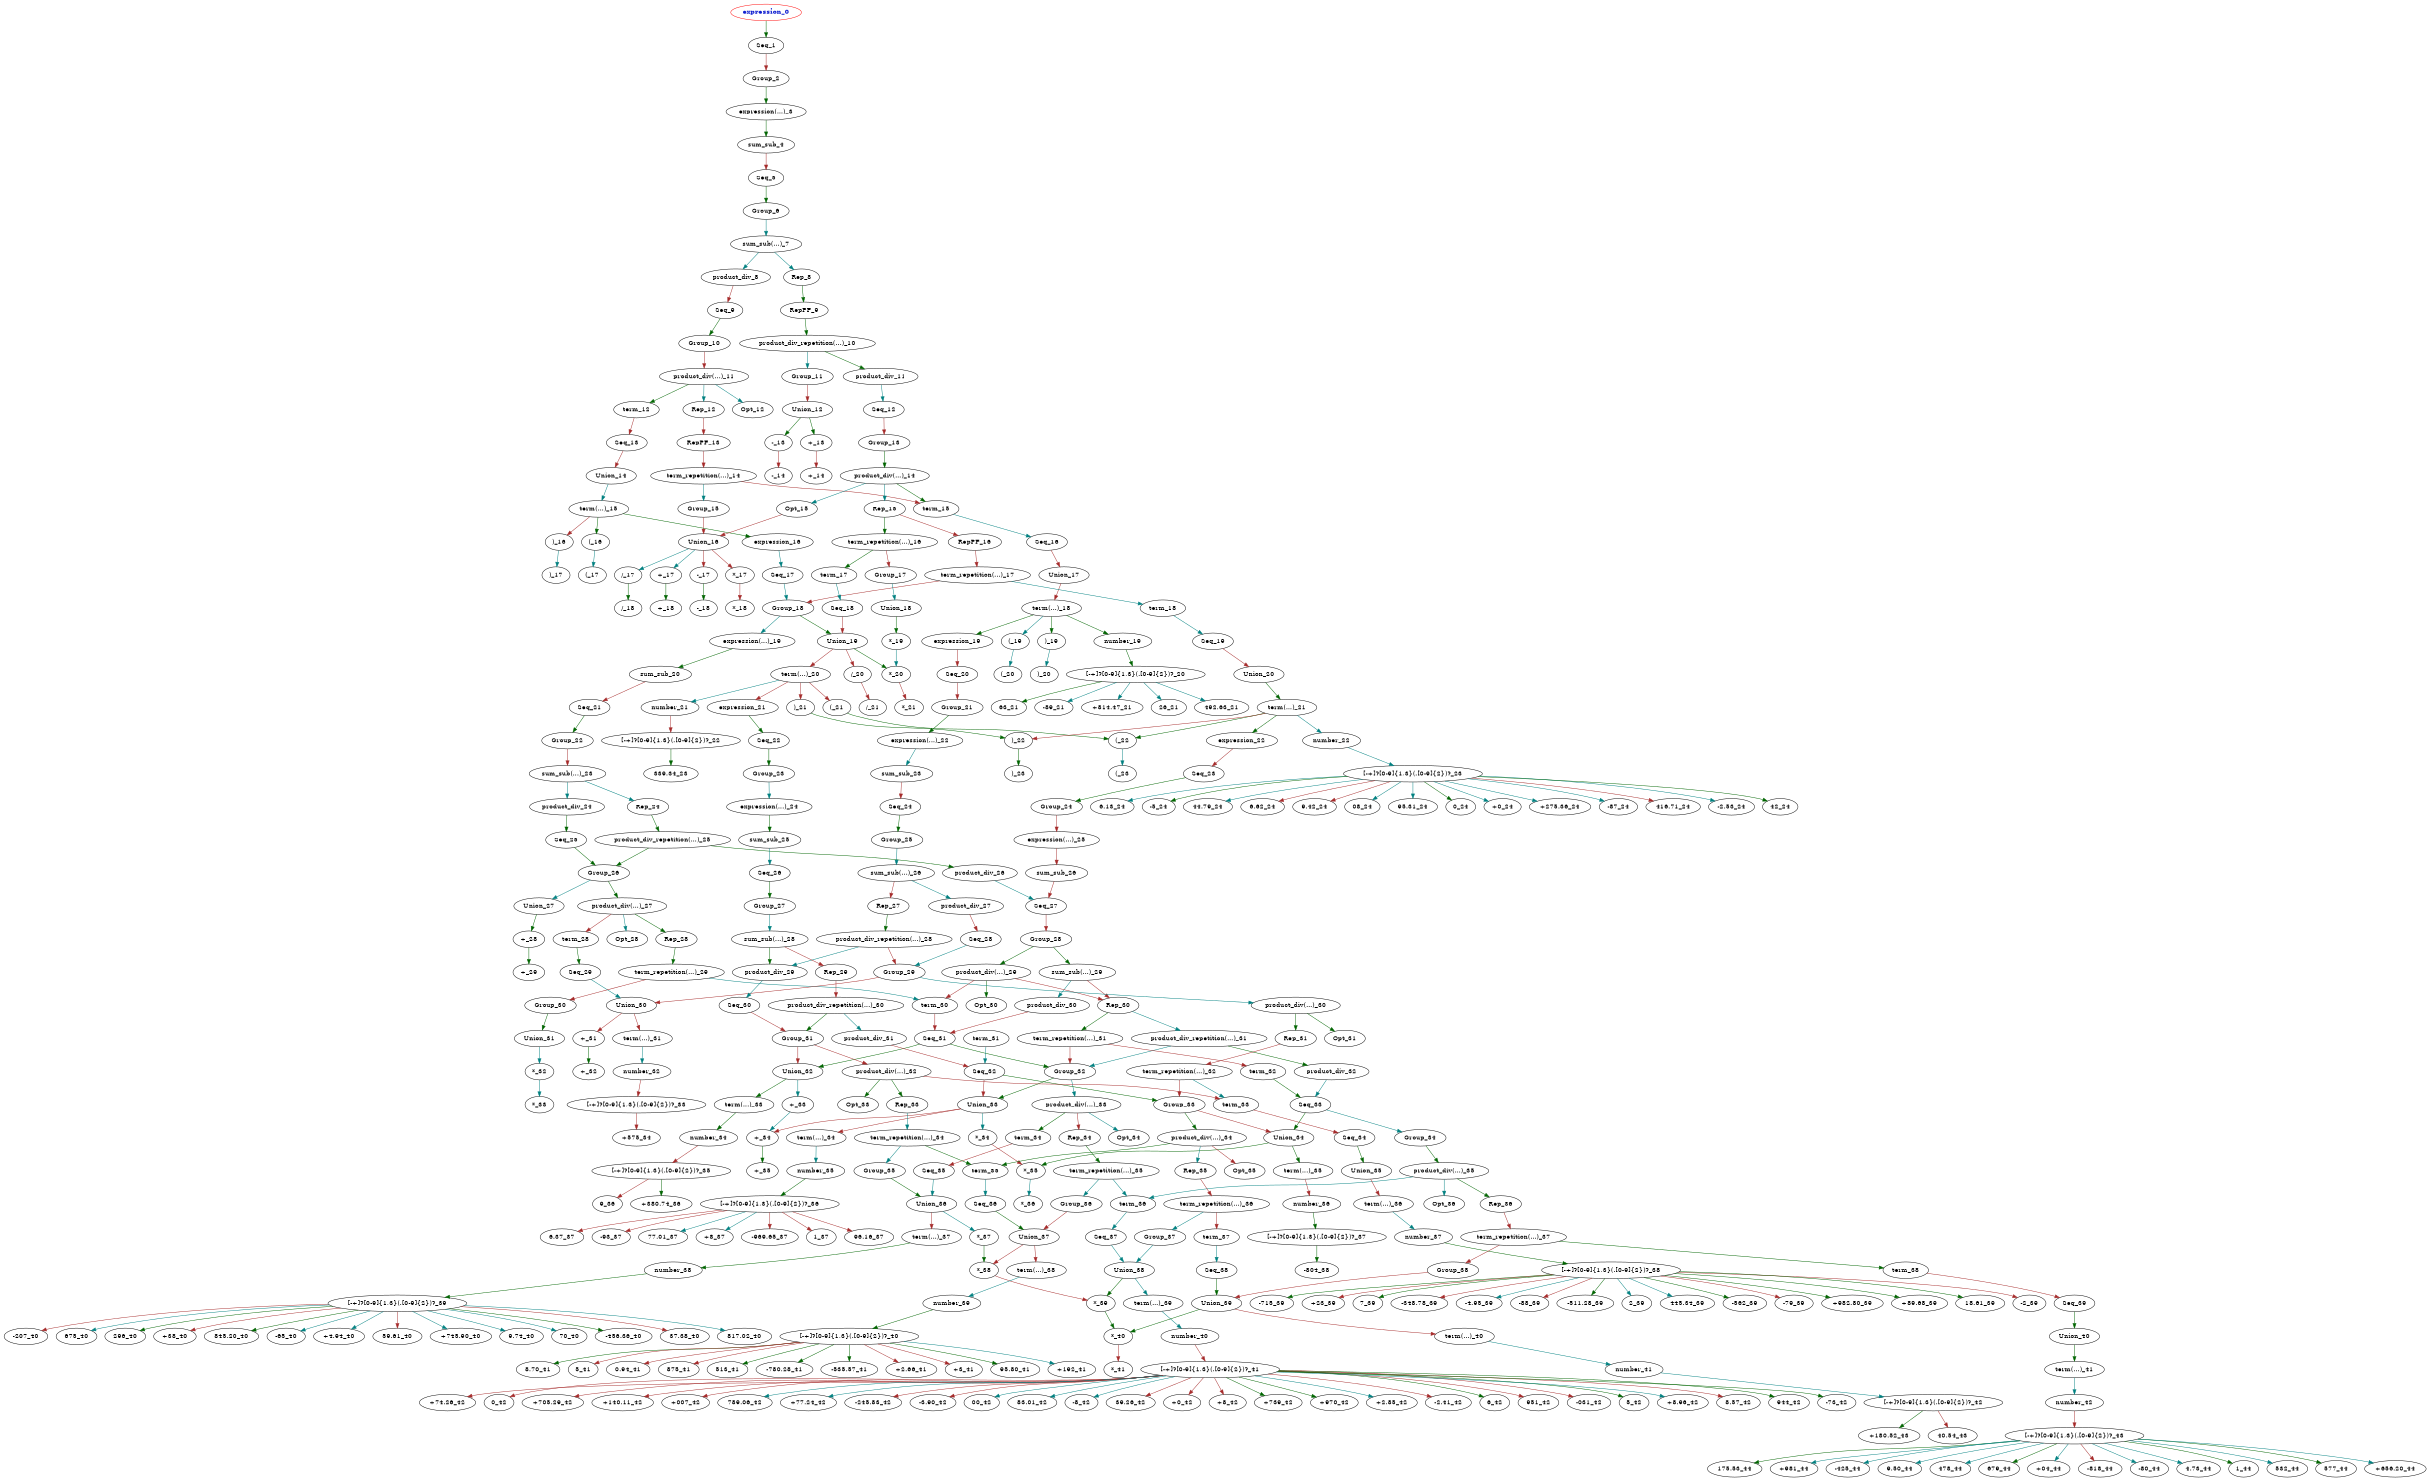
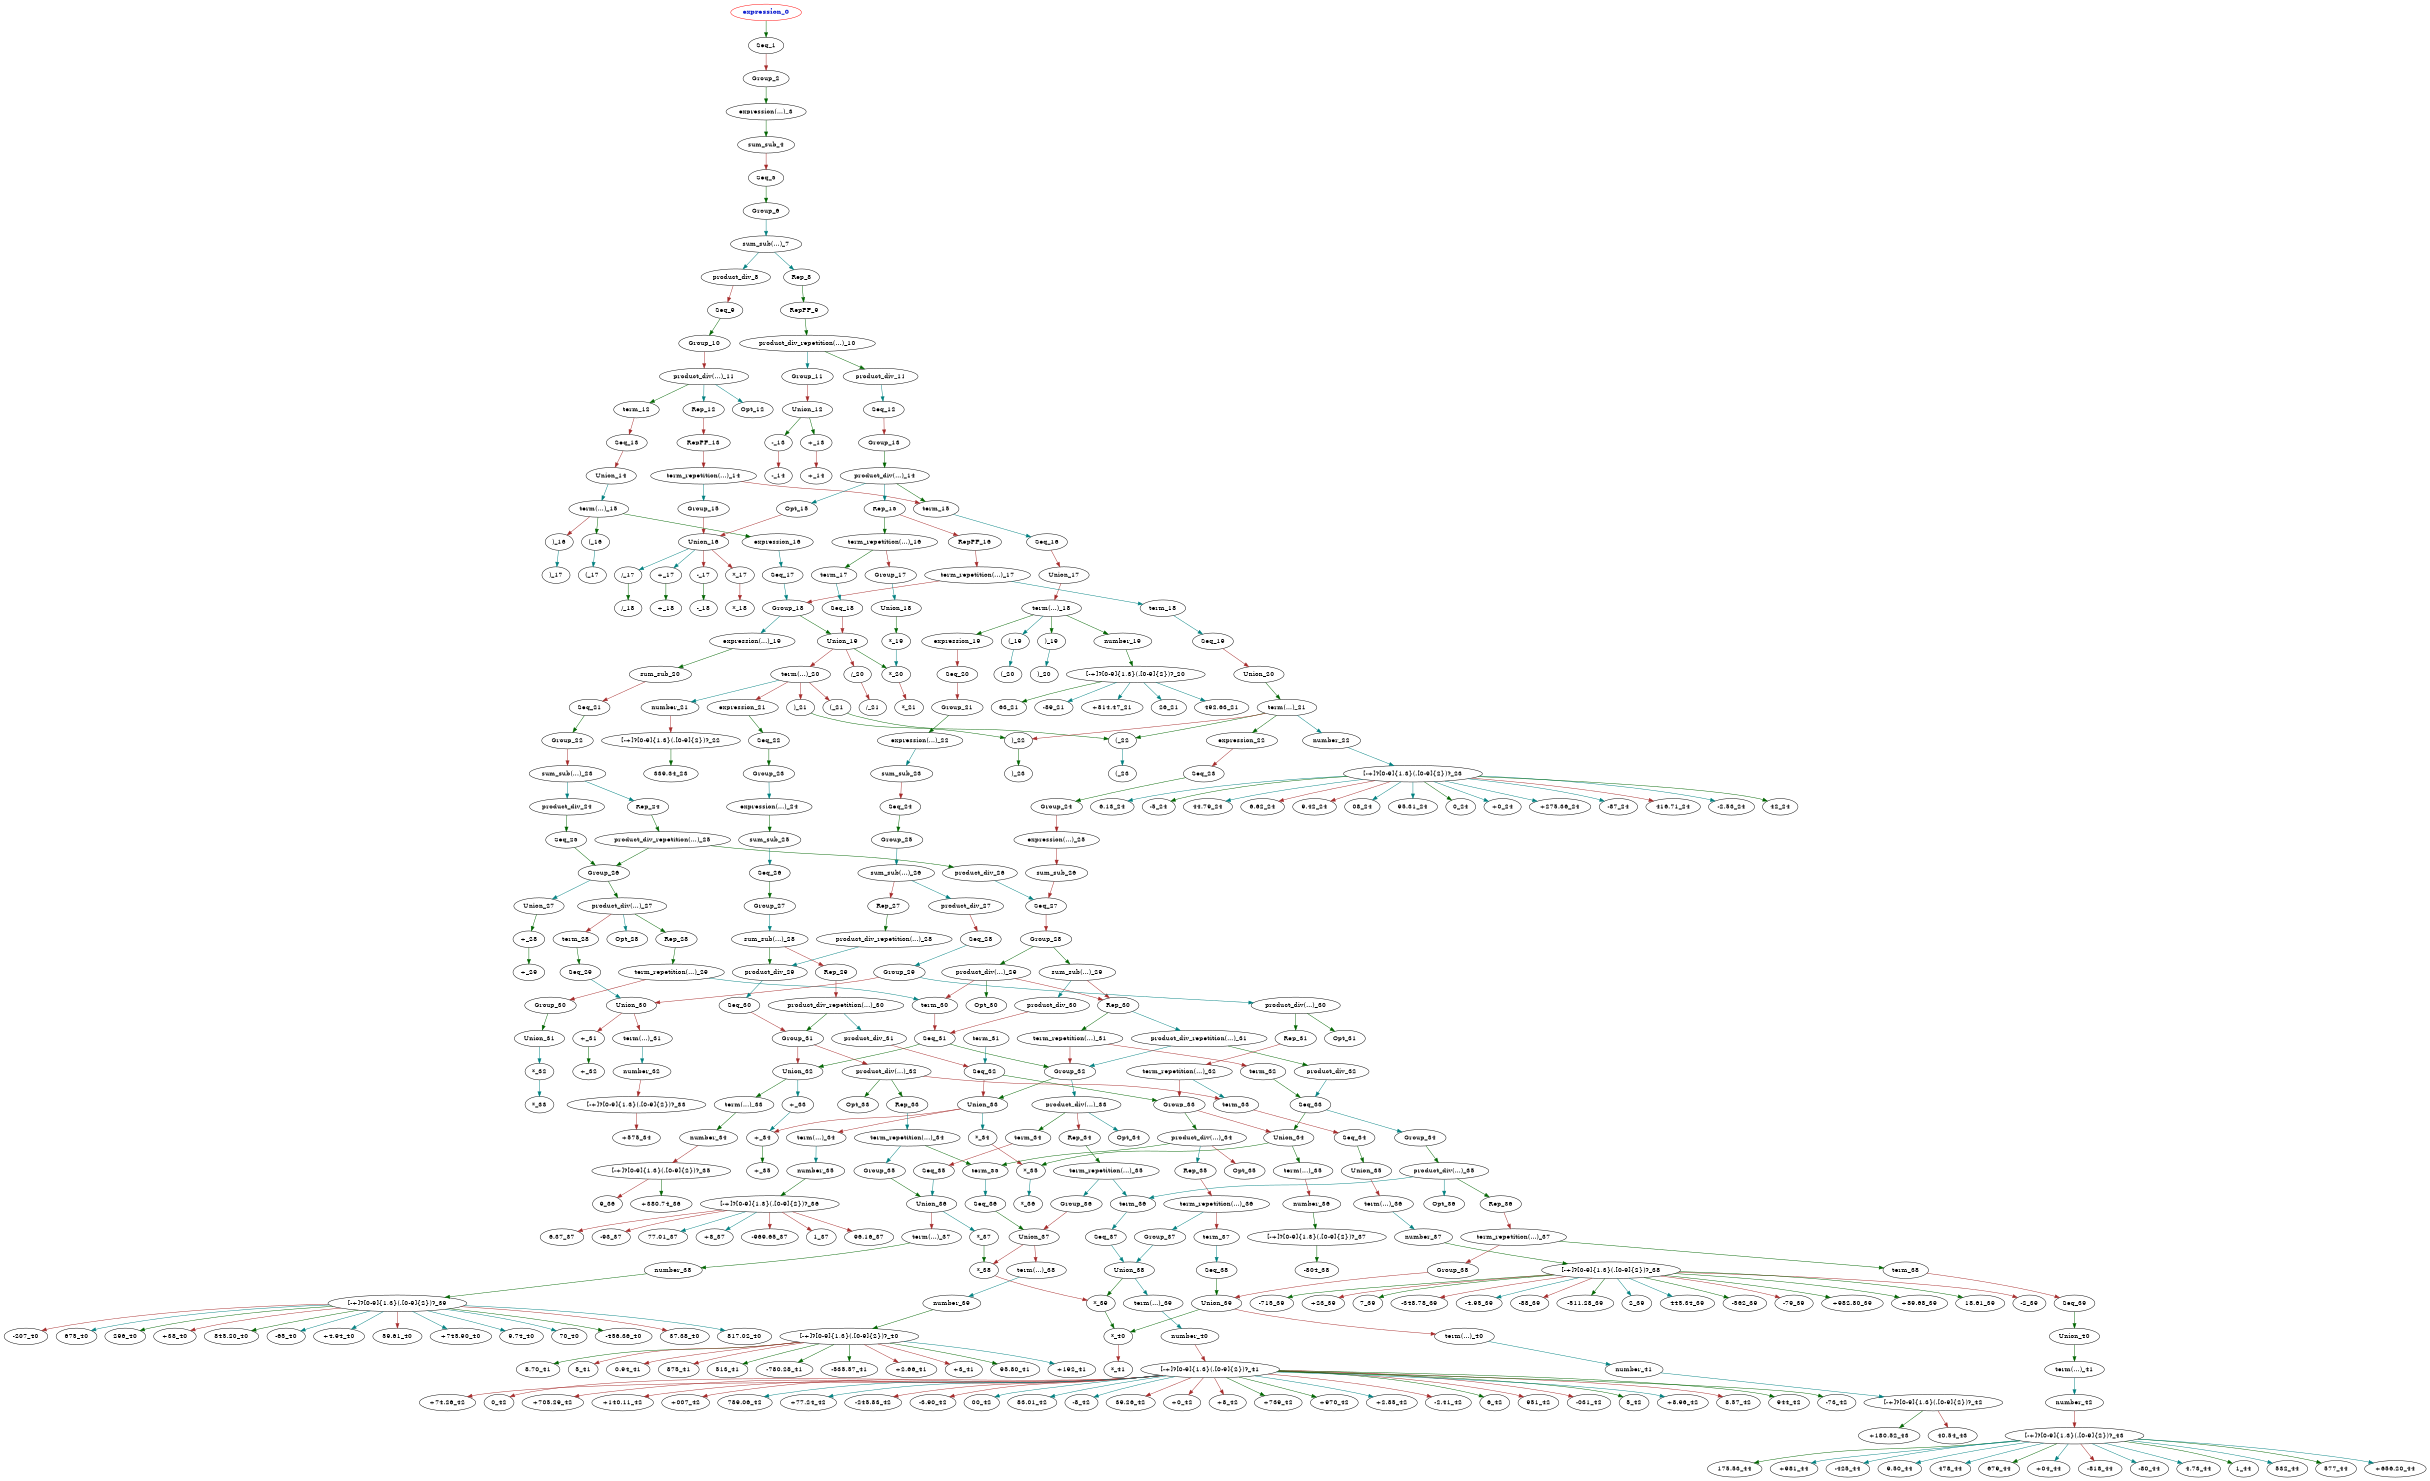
edge "product_div_repetition(...)_28" -> "Group_29": removed
